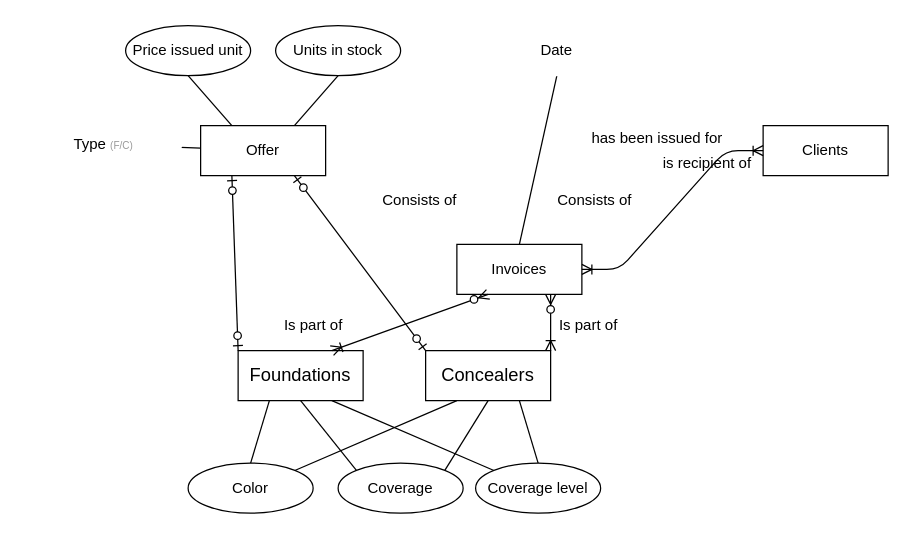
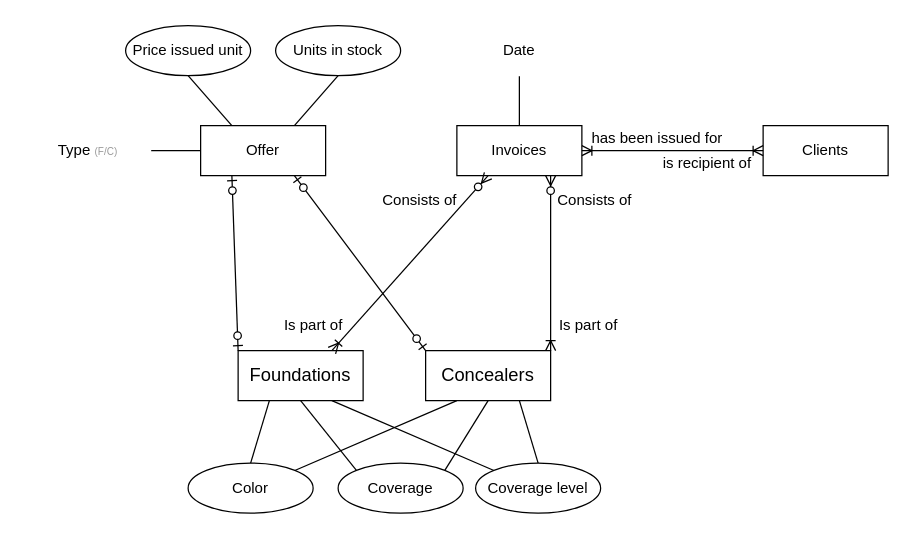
node "Date": moved (557, 51) -> (519, 51)
node "Type (F/C)": size 156x38 -> 125x50
node "Invoices": moved (519, 269) -> (519, 151)
